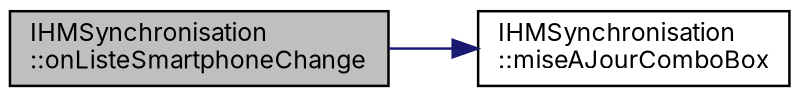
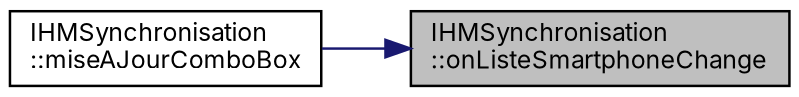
edge "IHMSynchronisation ::onListeSmartphoneChange" -> "IHMSynchronisation ::miseAJourComboBox": reversed
